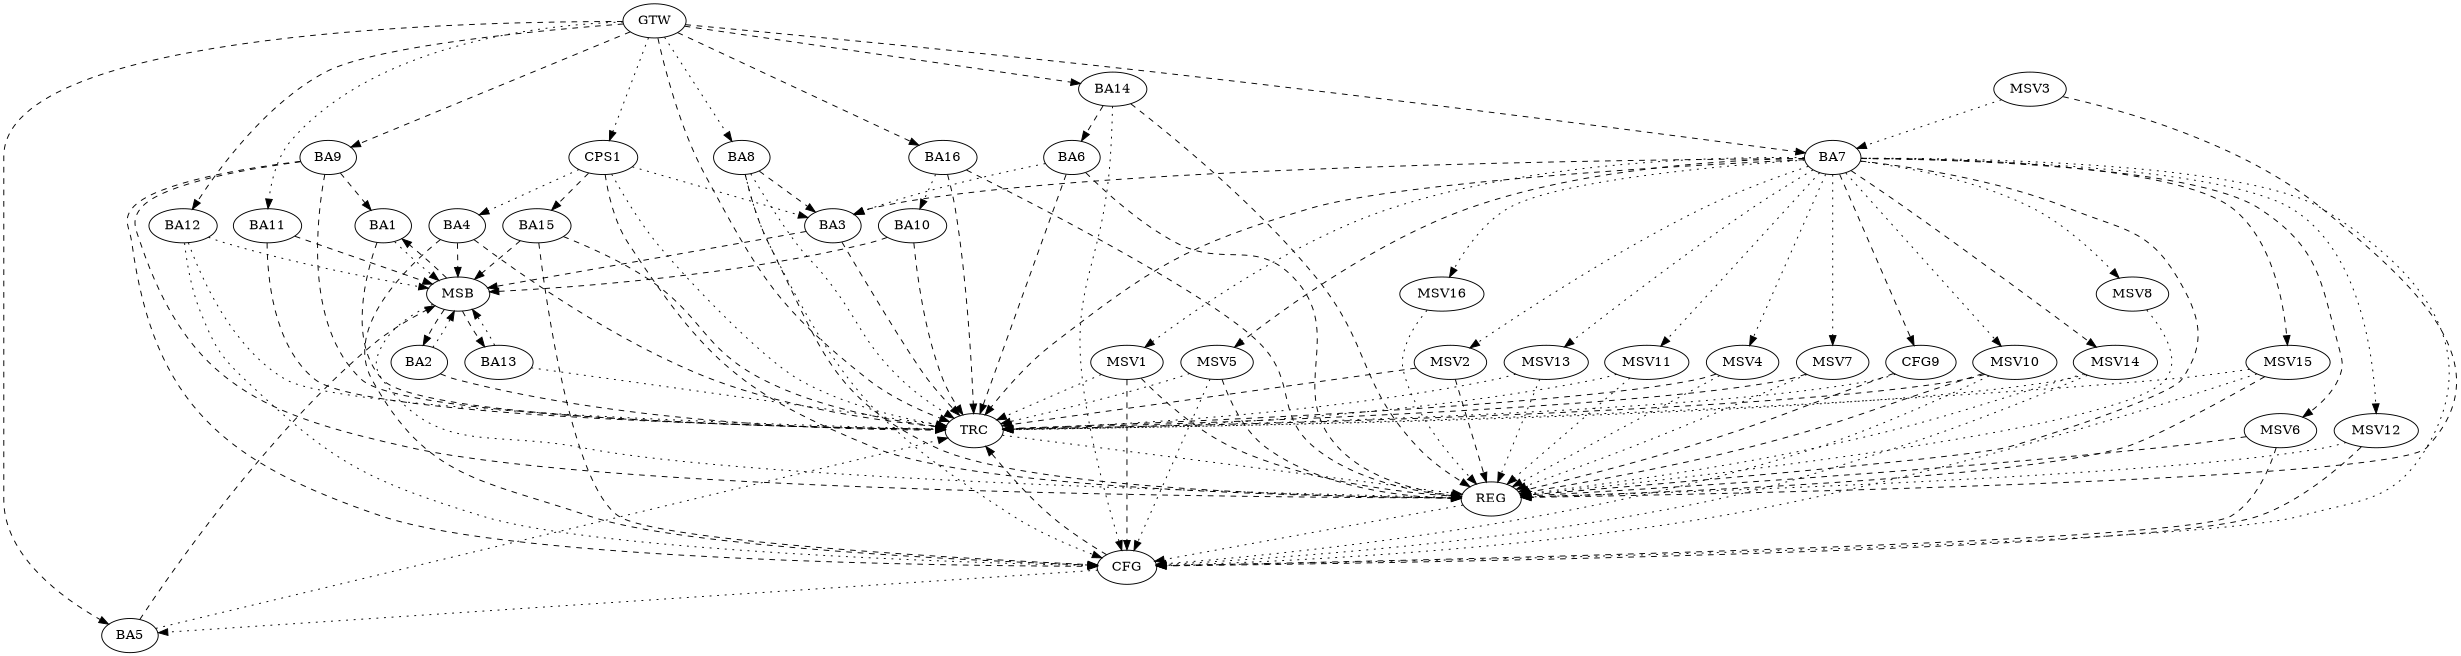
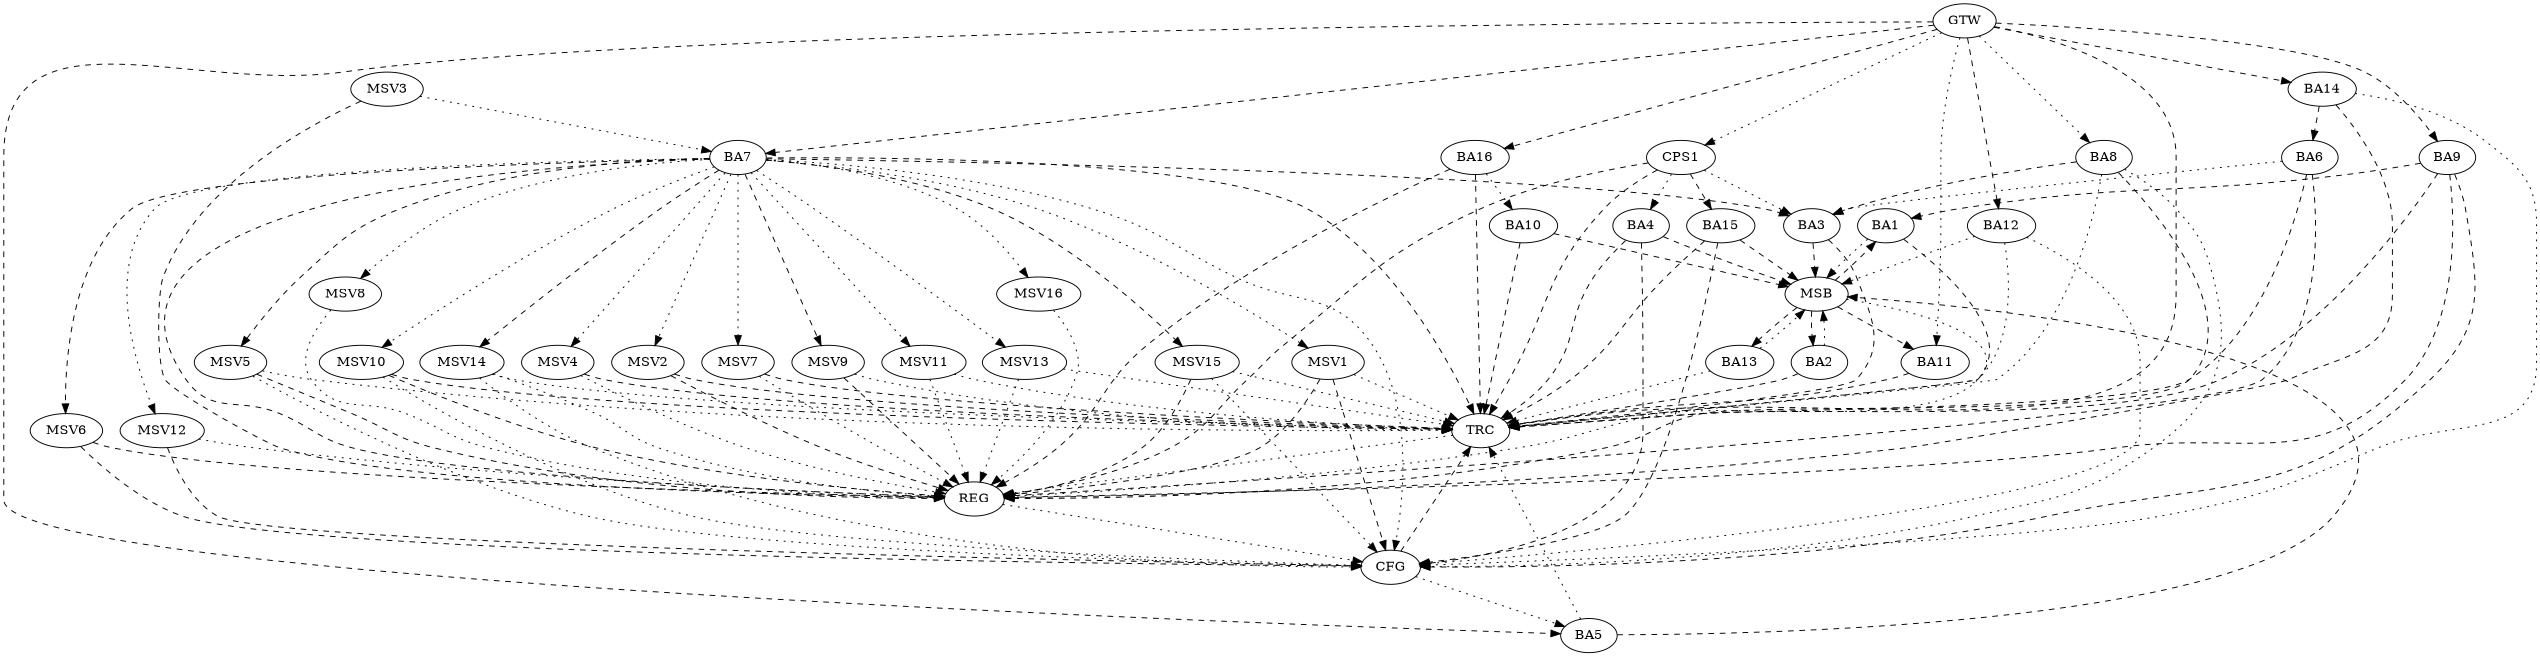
edge "BA11" -> "MSB": reversed
edge "CPS1" -> "TRC": style dotted -> dashed
node "CFG9": label "CFG9" -> "MSV9"
